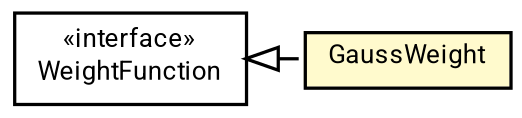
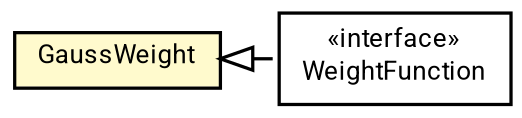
edge "GaussWeight" -> "WeightFunction": reversed
